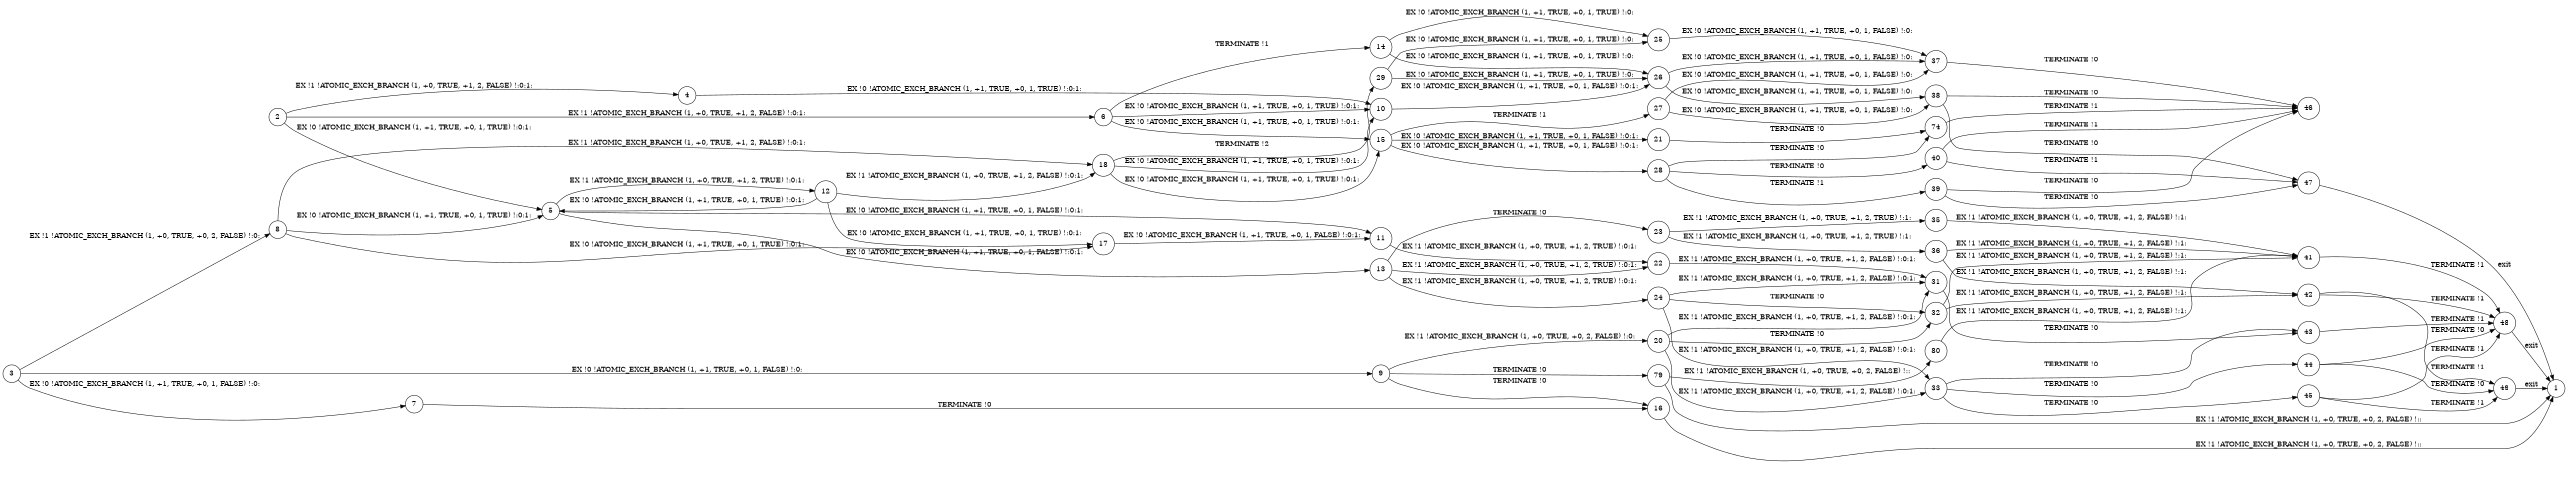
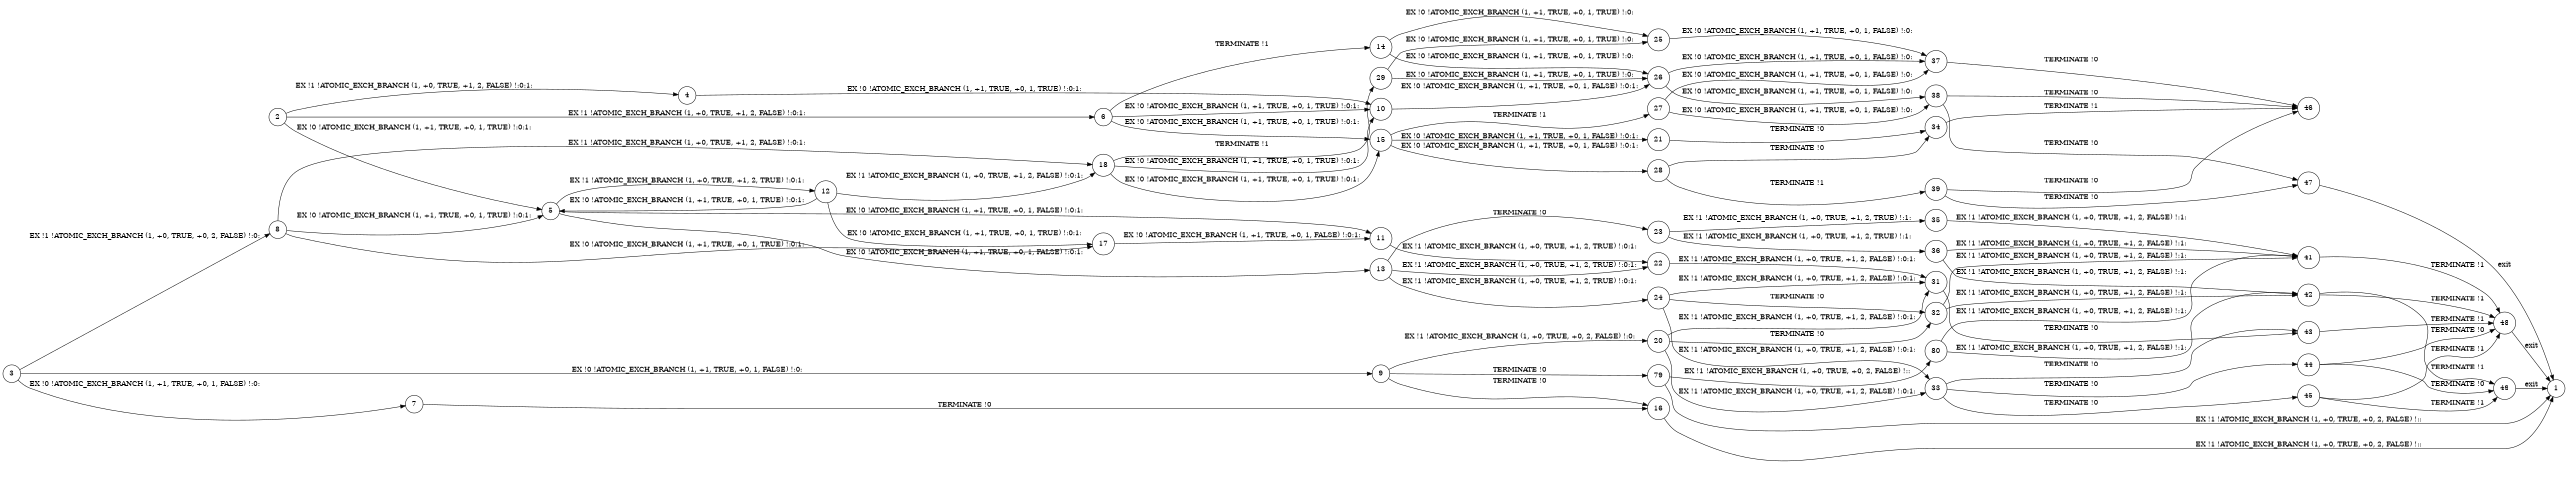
node "74": label "74" -> "34"
edge "18" -> "29": label "TERMINATE !2" -> "TERMINATE !1"
node "40": removed
edge "80" -> "42": added, label "EX !1 !ATOMIC_EXCH_BRANCH (1, +0, TRUE, +1, 2, FALSE) !:1:"
